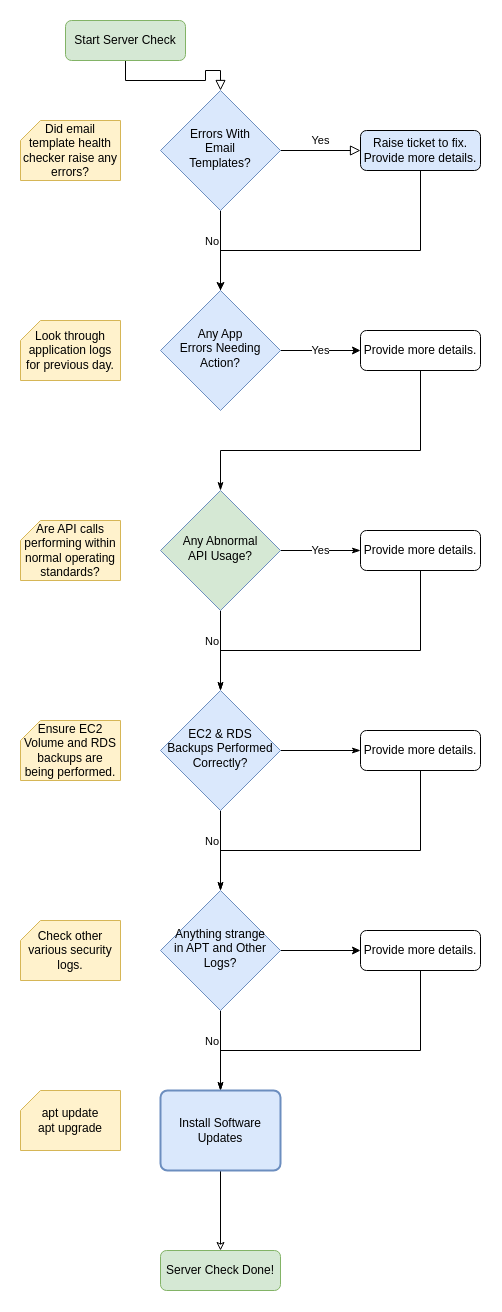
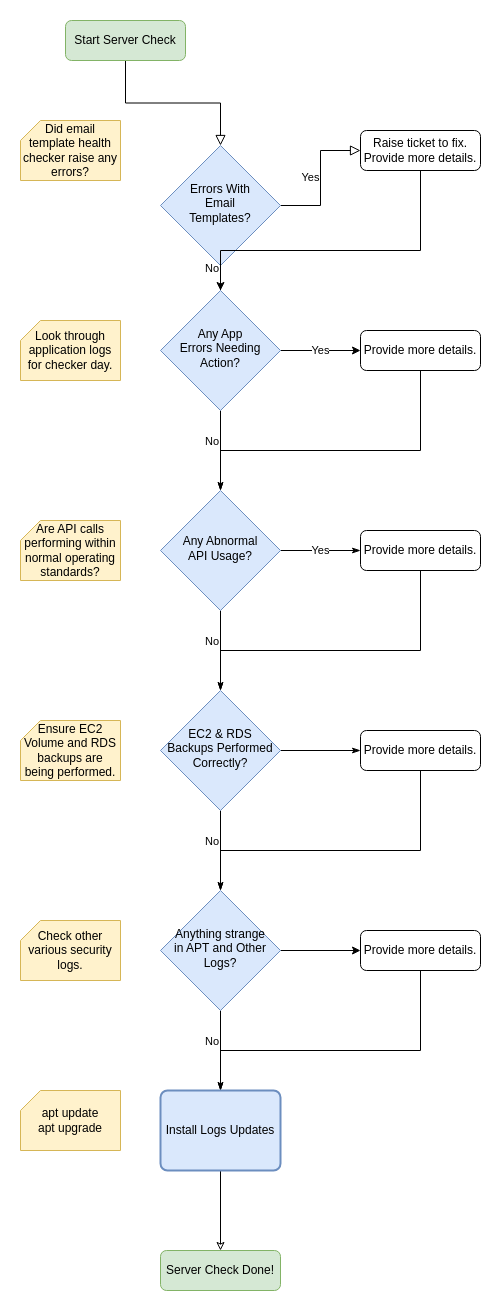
node "Errors With Email Templates?": moved (221, 151) -> (221, 206)
node "Raise ticket to fix. Provide more details.": fillcolor #dae8fc -> #ffffff
node "Look through application logs for previous day.": label "Look through application logs for previous day." -> "Look through application logs for checker day."
edge "Any App Errors Needing Action?" -> "Any Abnormal API Usage?": added, label "No"
node "Any Abnormal API Usage?": fillcolor #d5e8d4 -> #dae8fc
node "Install Software Updates": label "Install Software Updates" -> "Install Logs Updates"
